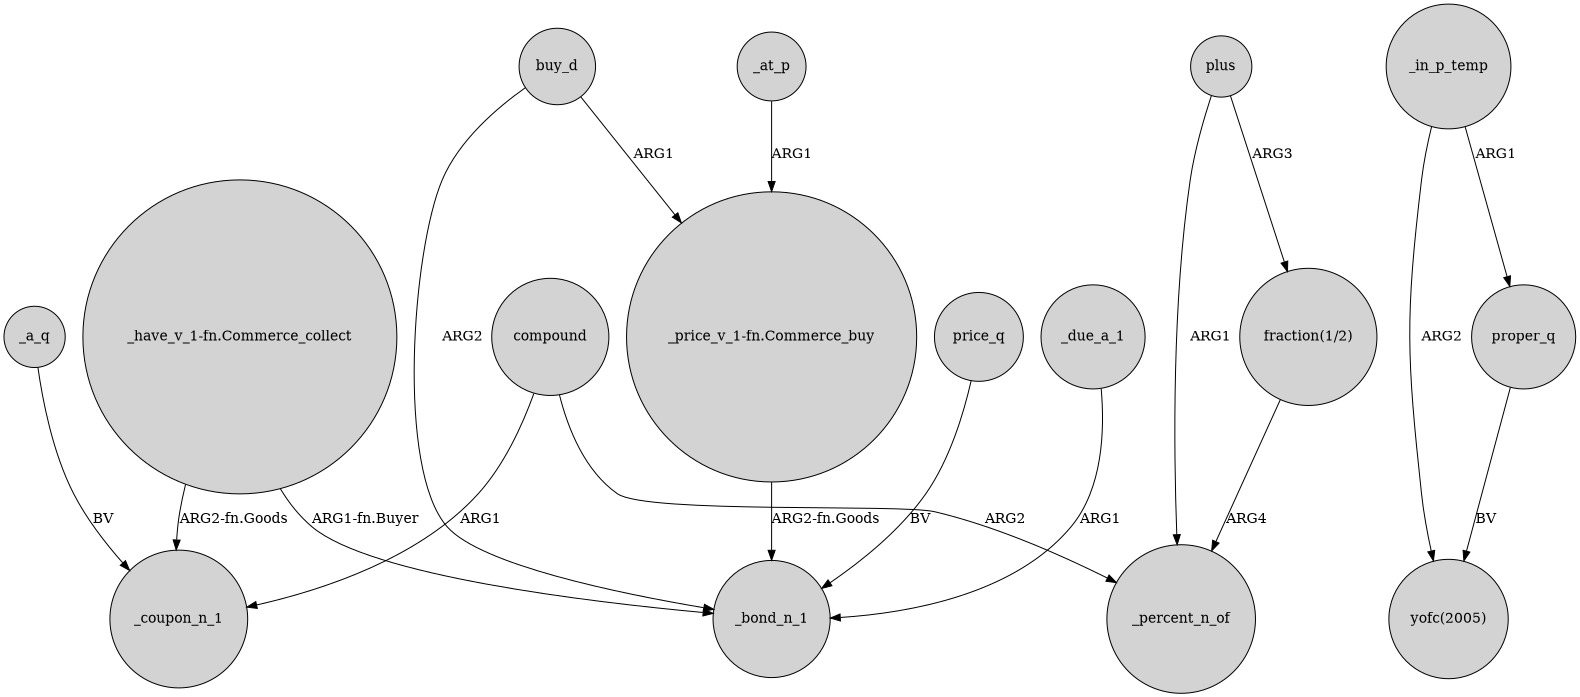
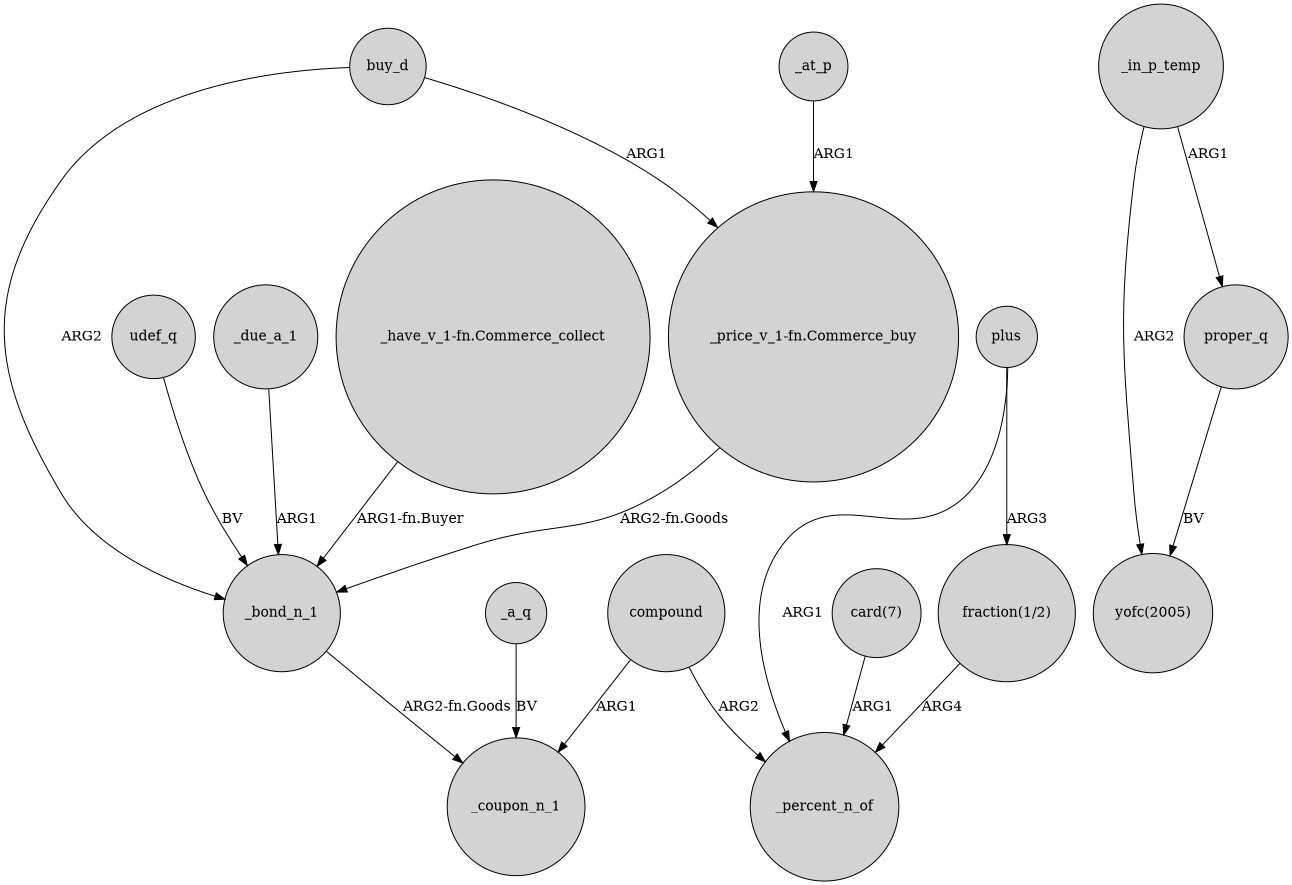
node "price_q": label "price_q" -> "udef_q"
edge "_have_v_1-fn.Commerce_collect" -> "_coupon_n_1": now "_bond_n_1" -> "_coupon_n_1"
node "card(7)": added
